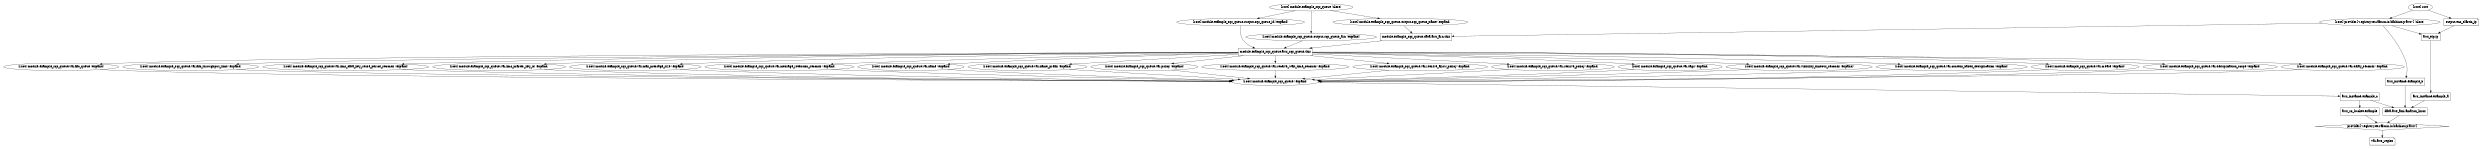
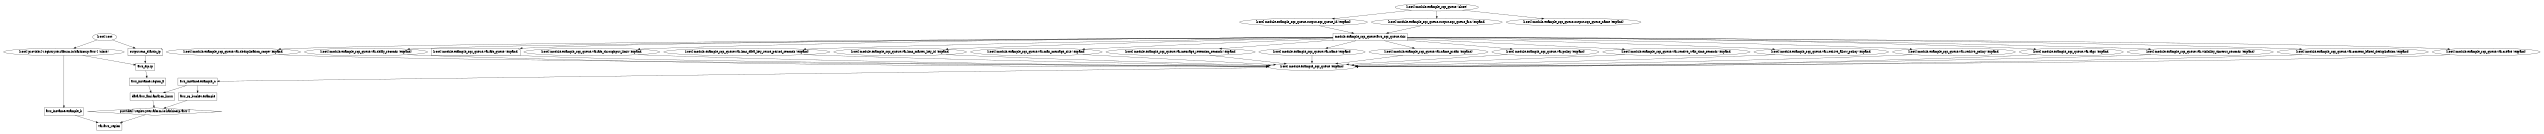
node "module.example_sqs_queue.data.aws_arn.this": removed
node "[root] module.example_sqs_queue.var.fifo_queue (expand)": shape ellipse -> note
edge "aws_instance.example_b" -> "data.aws_ami.amazon_linux": now "aws_instance.example_b" -> "var.aws_region"
node "aws_instance.example_a": label "aws_instance.example_a" -> "aws_instance.region_a"
